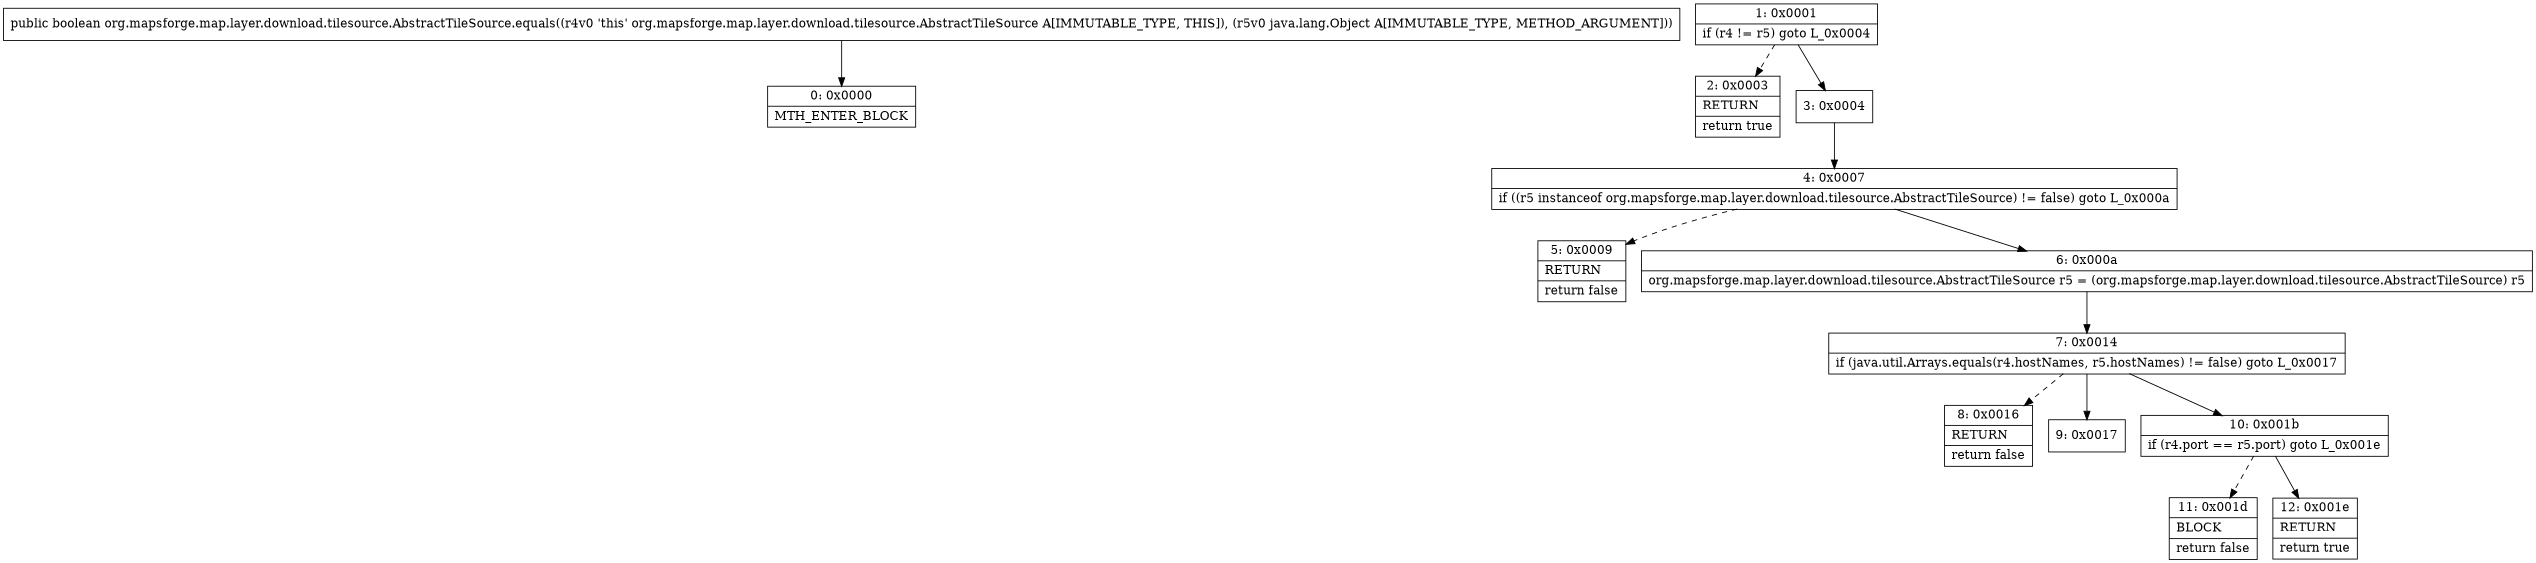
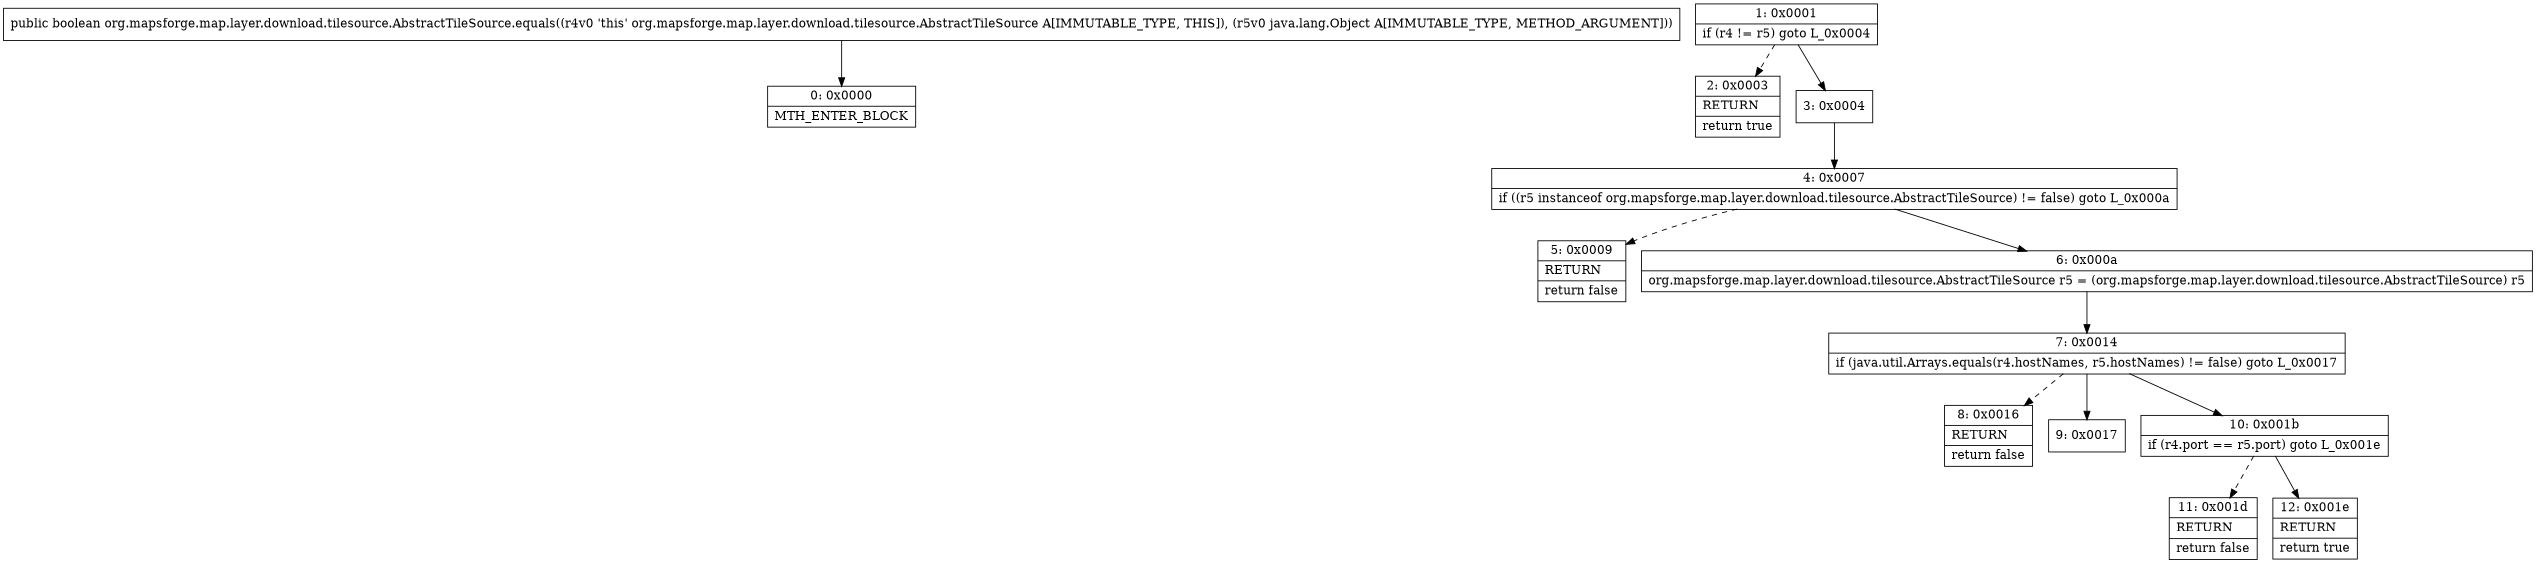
node "11: 0x001d": text "BLOCK" -> "RETURN"
